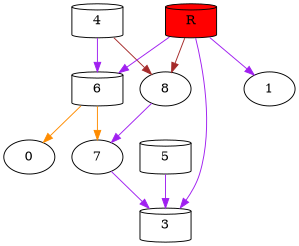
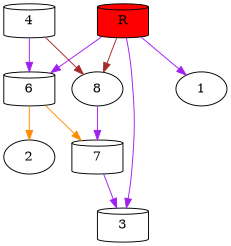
node "0": label "0" -> "2"
node "7": shape ellipse -> cylinder
node "5": removed
